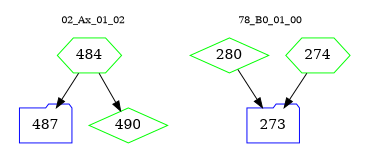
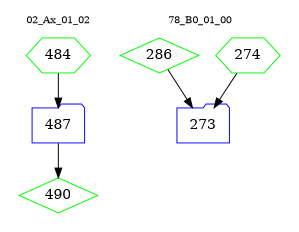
node "280": label "280" -> "286"
edge "484" -> "490": now "487" -> "490"
